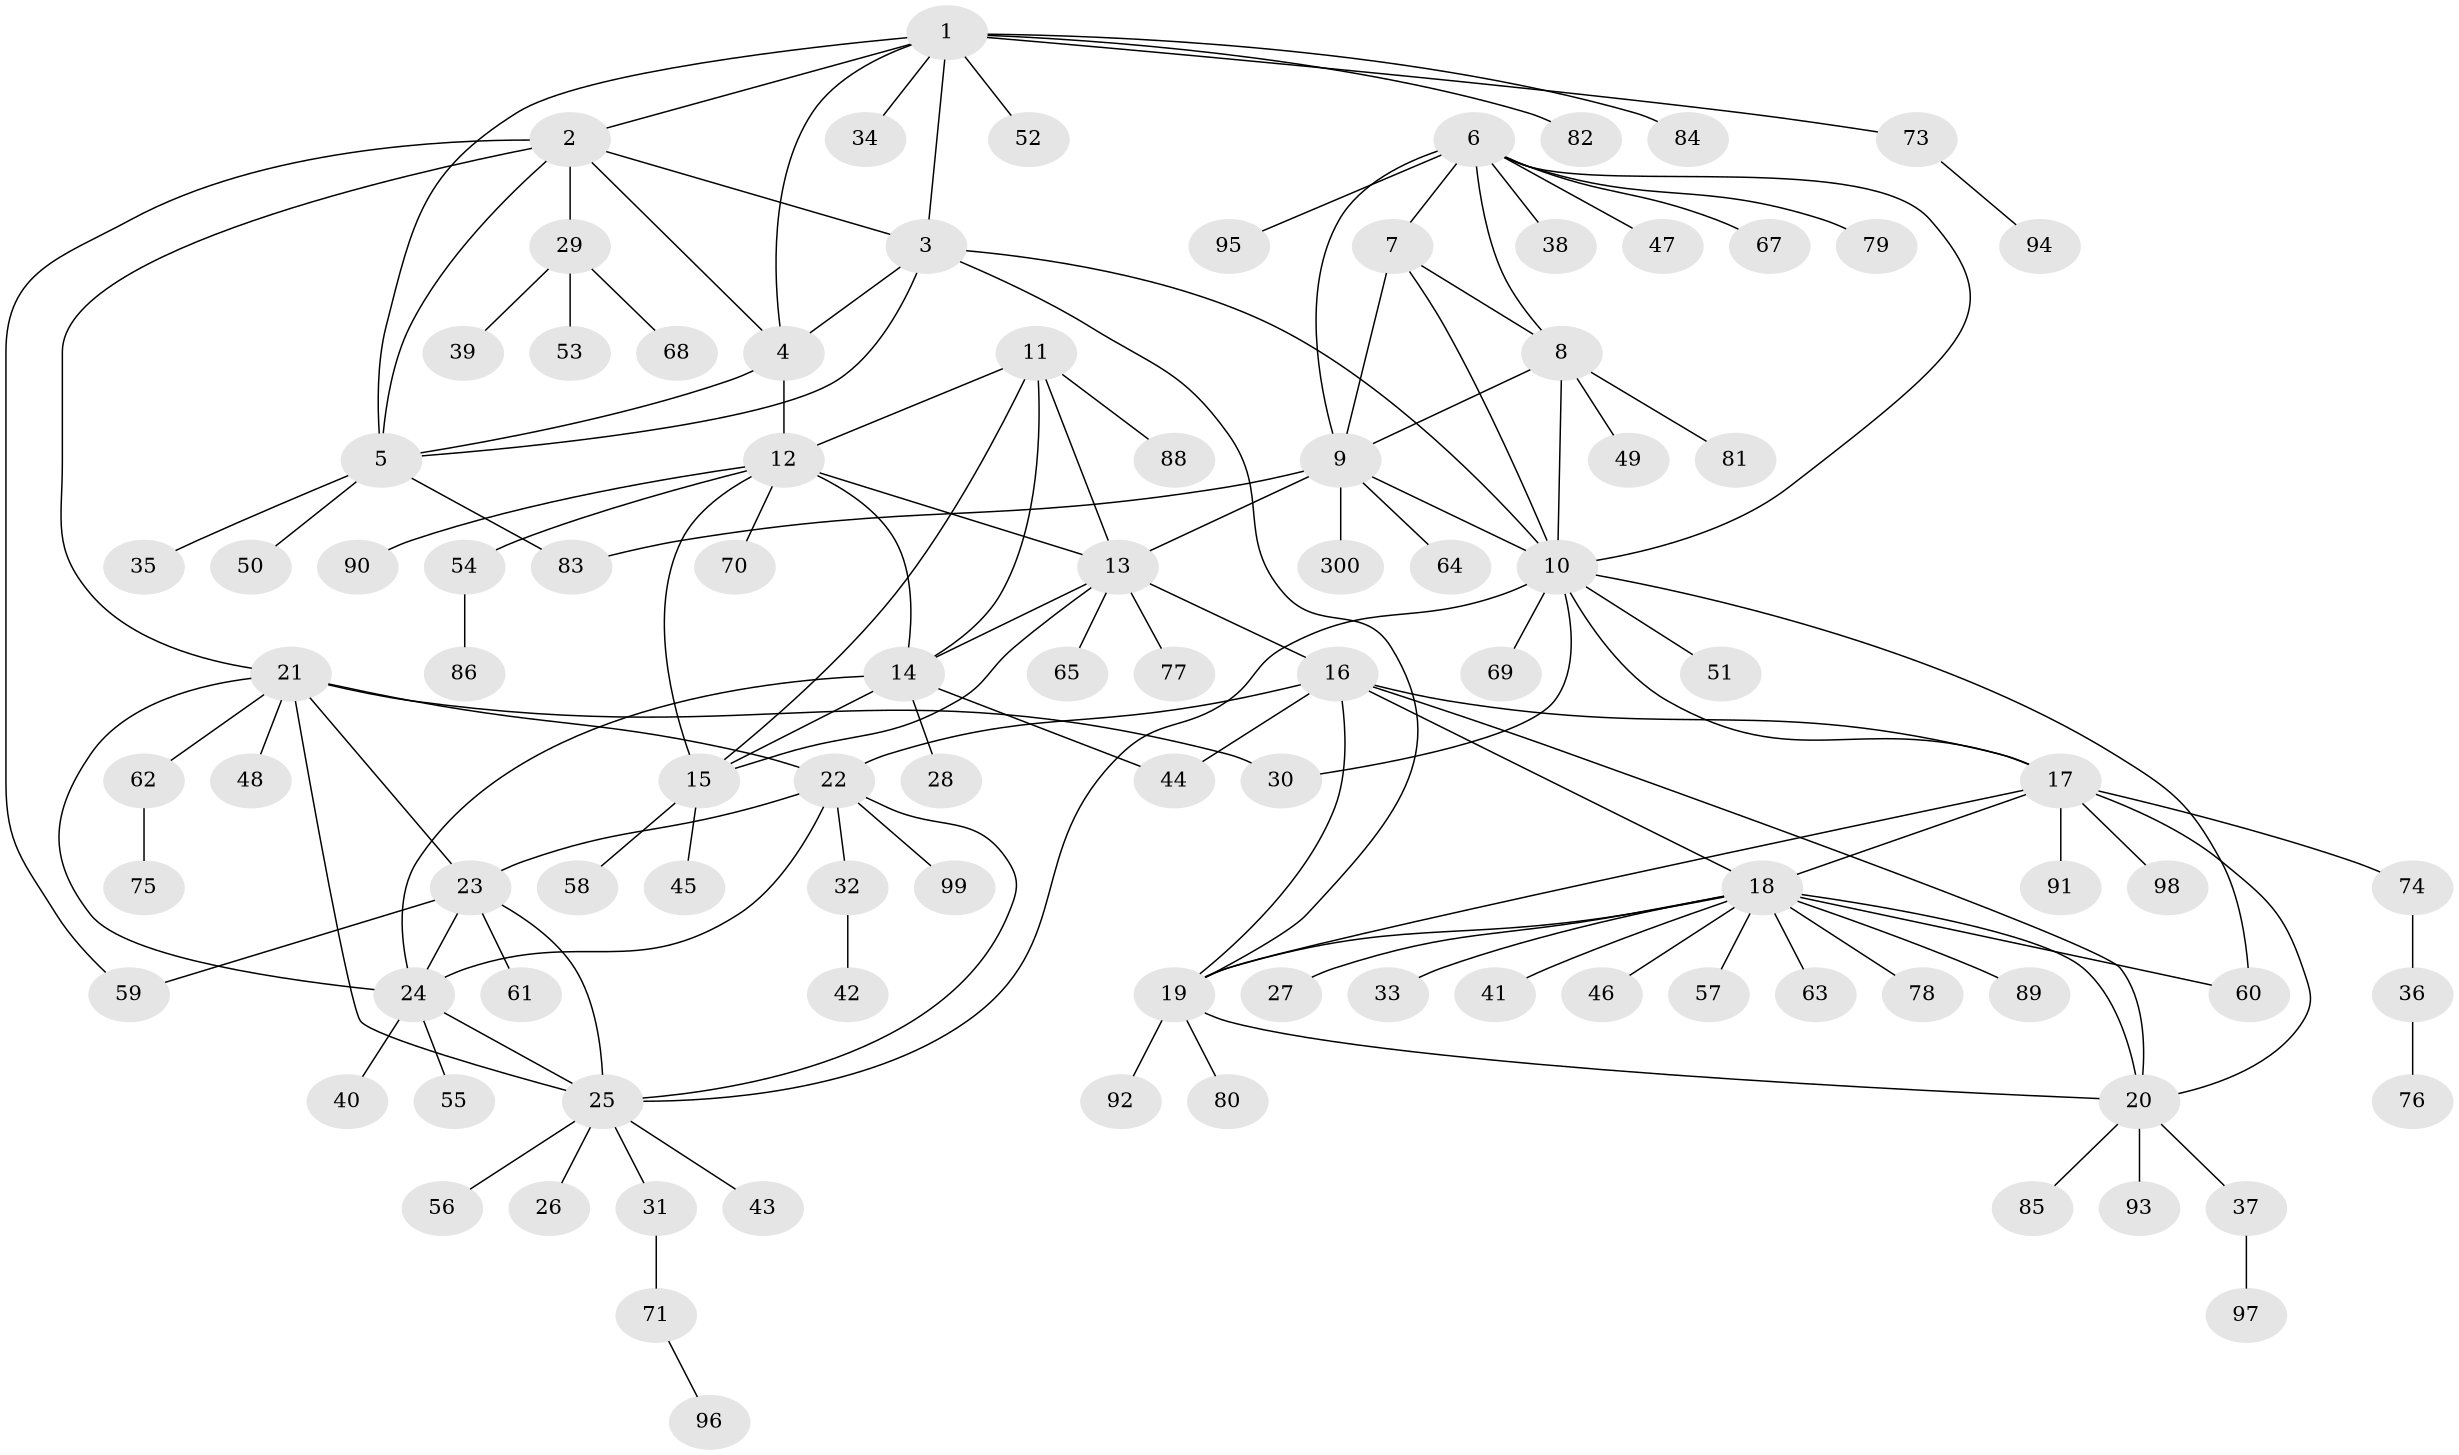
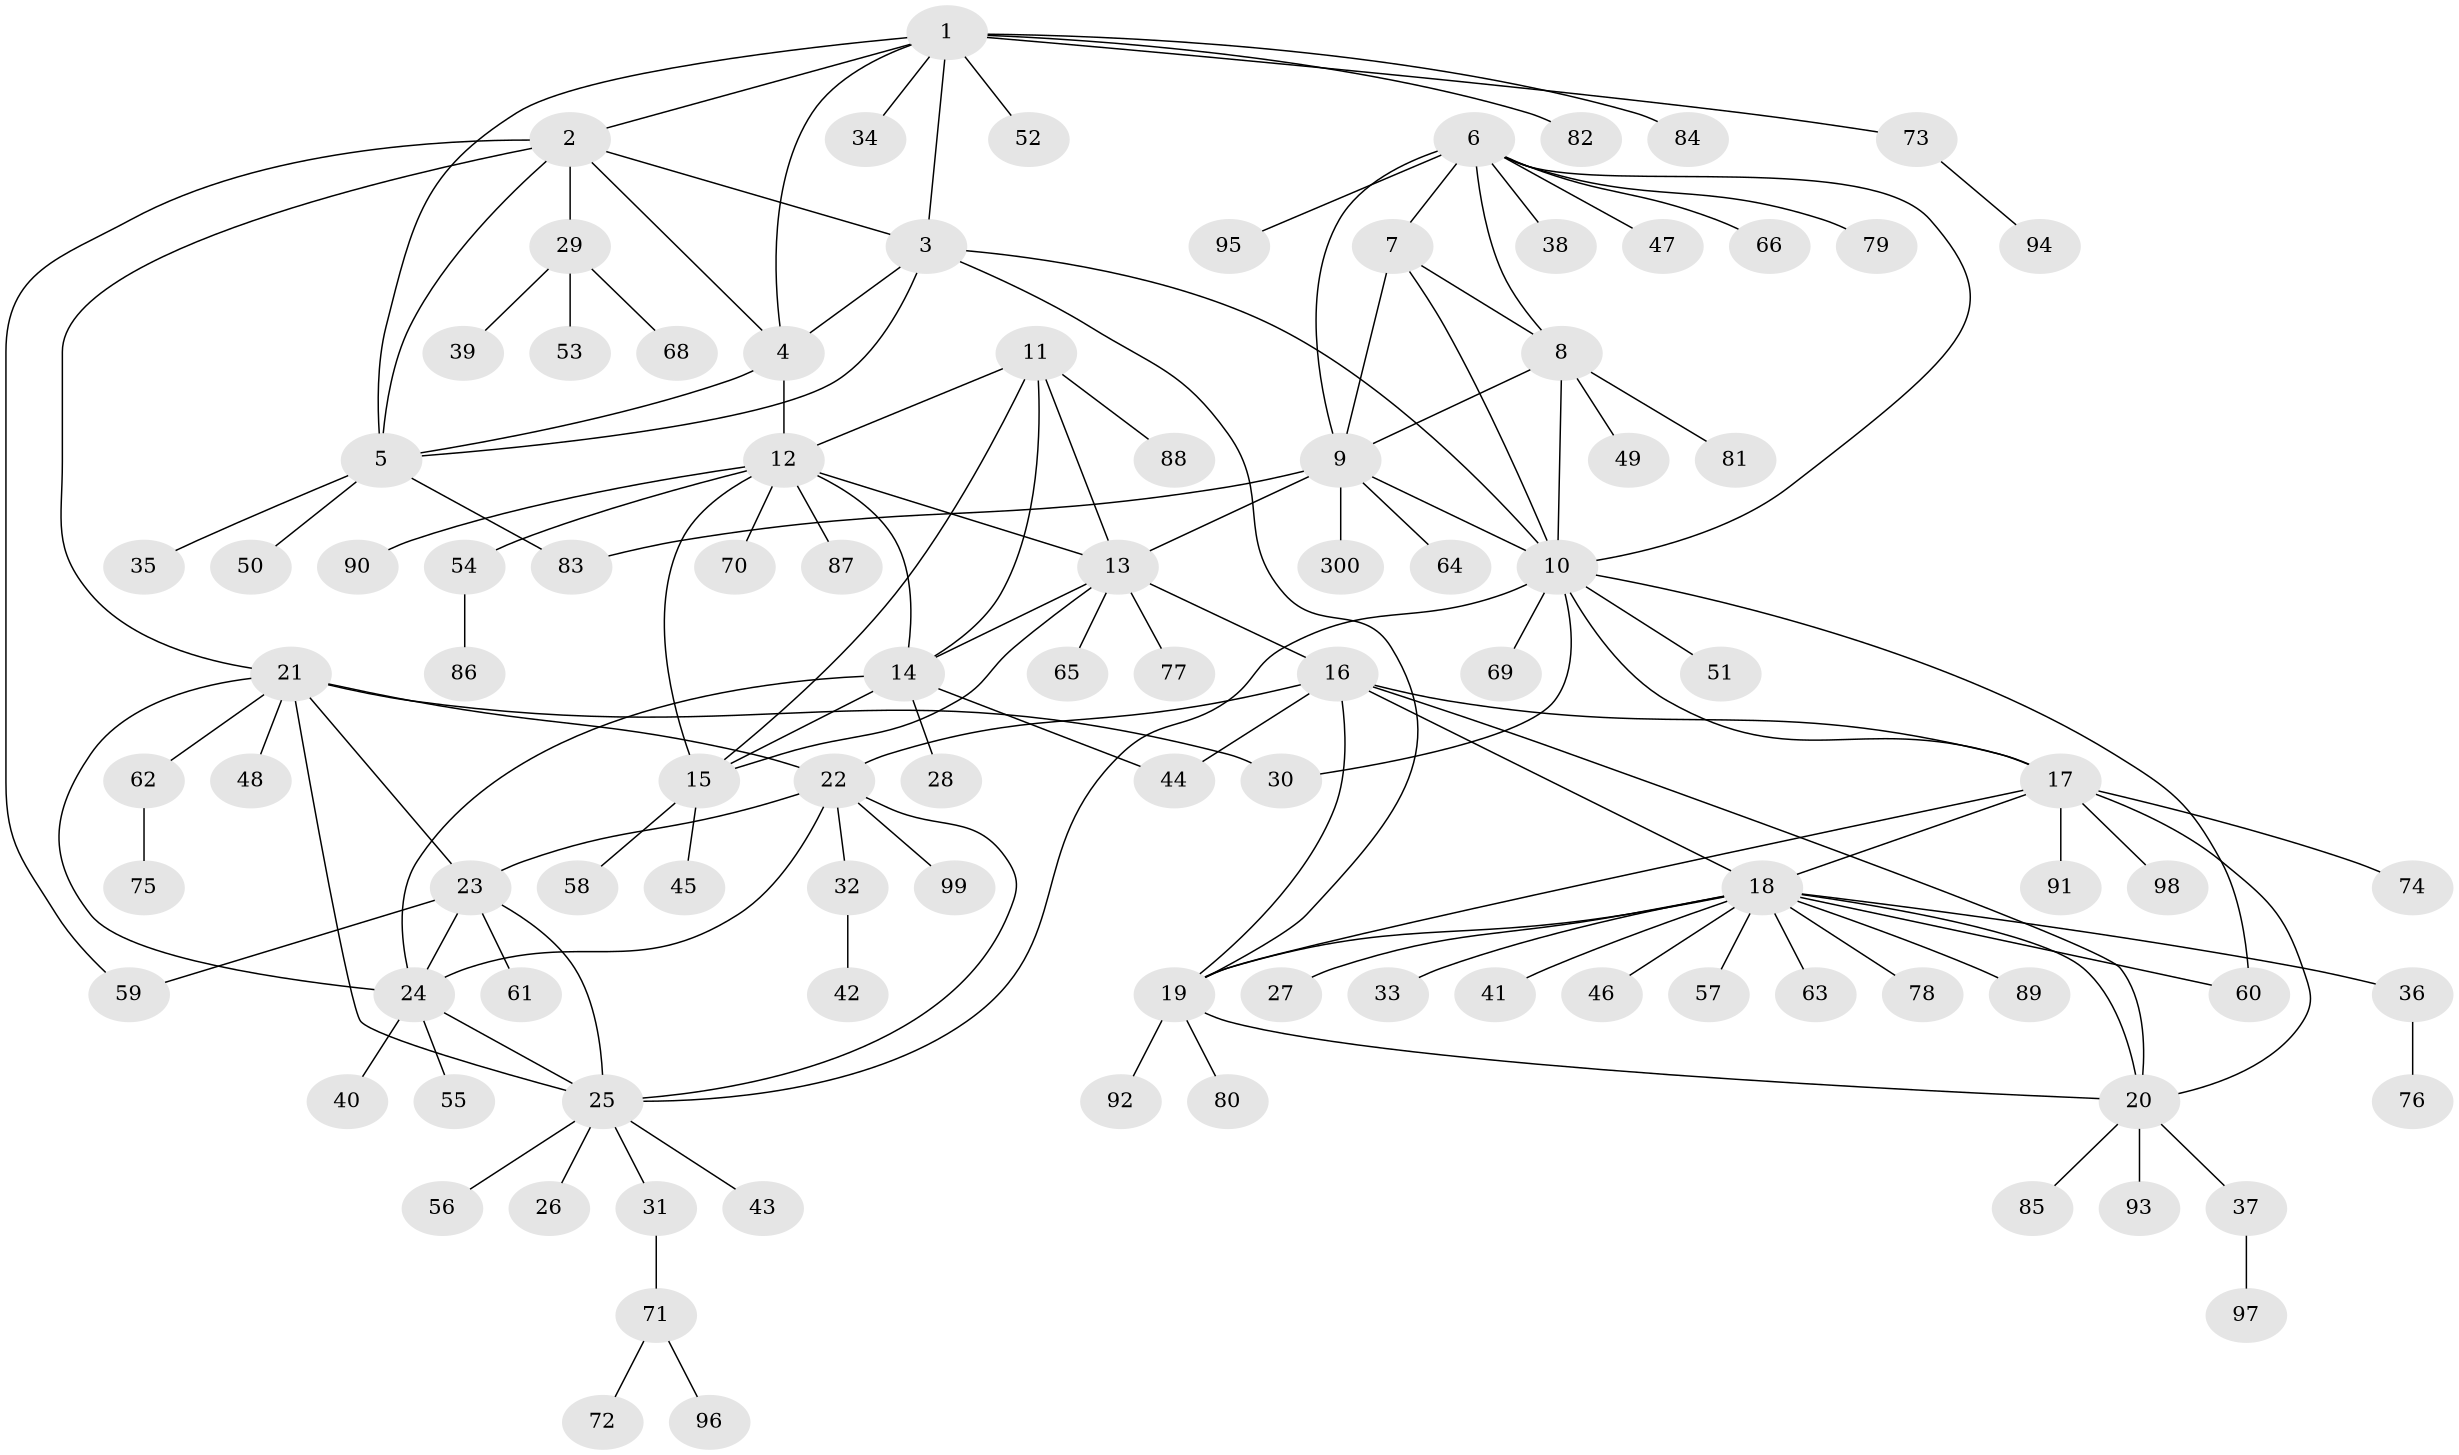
node "67": label "67" -> "66"
node "87": added
edge "74" -- "36": now "18" -- "36"
node "72": added
